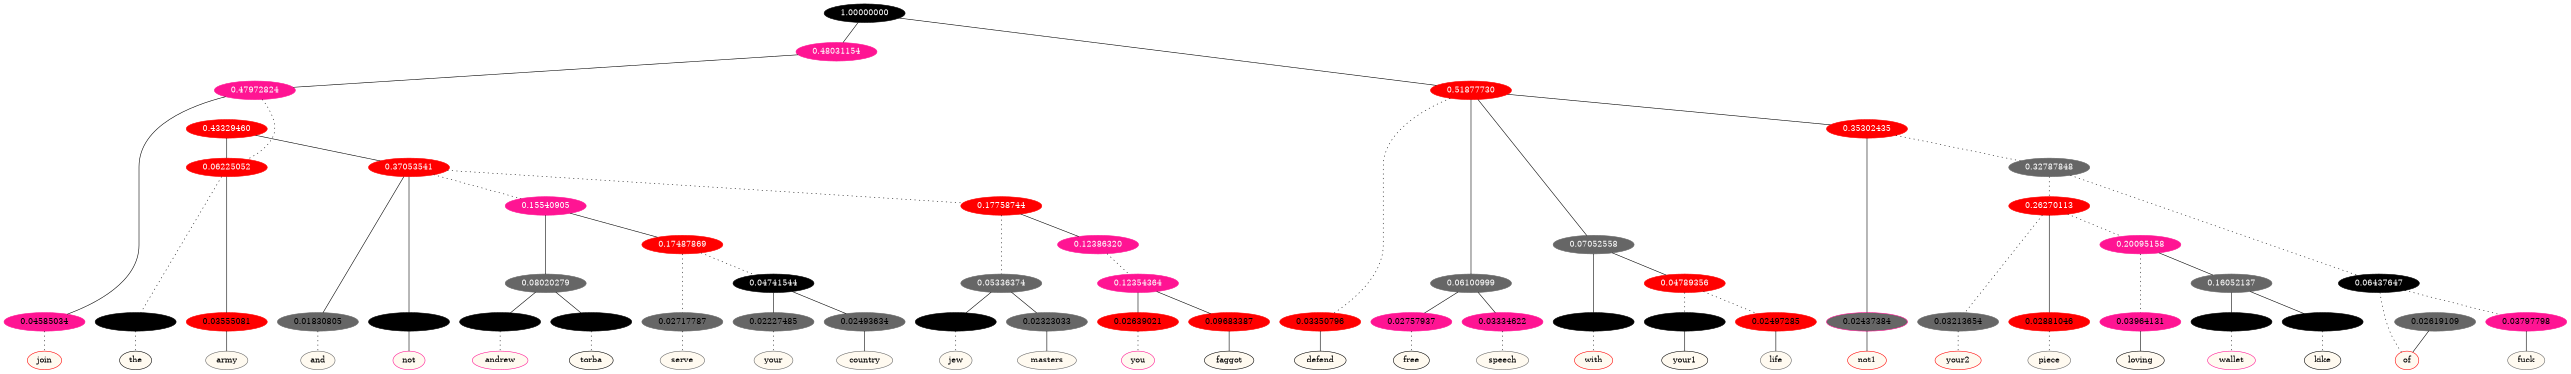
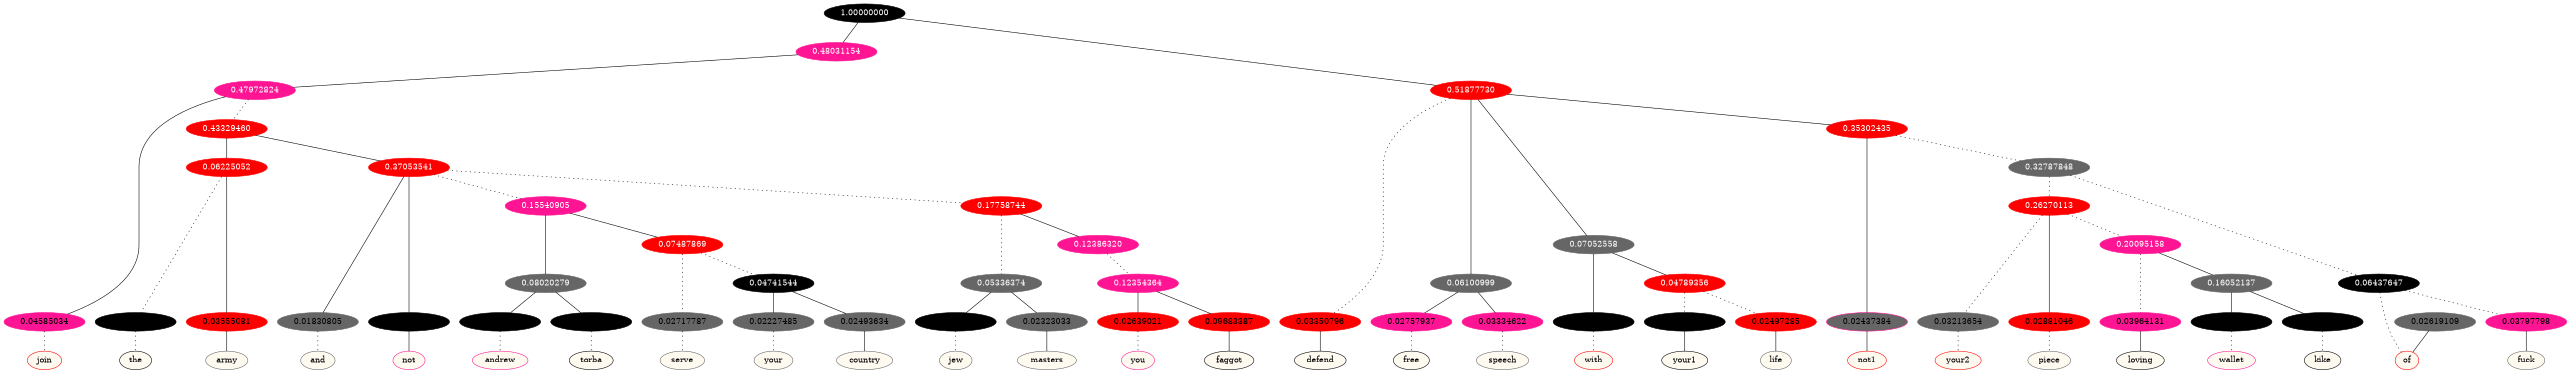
edge "0.47972824" -- "0.06225052": now "0.47972824" -- "0.43329460"
node "0.17487869": label "0.17487869" -> "0.07487869"
